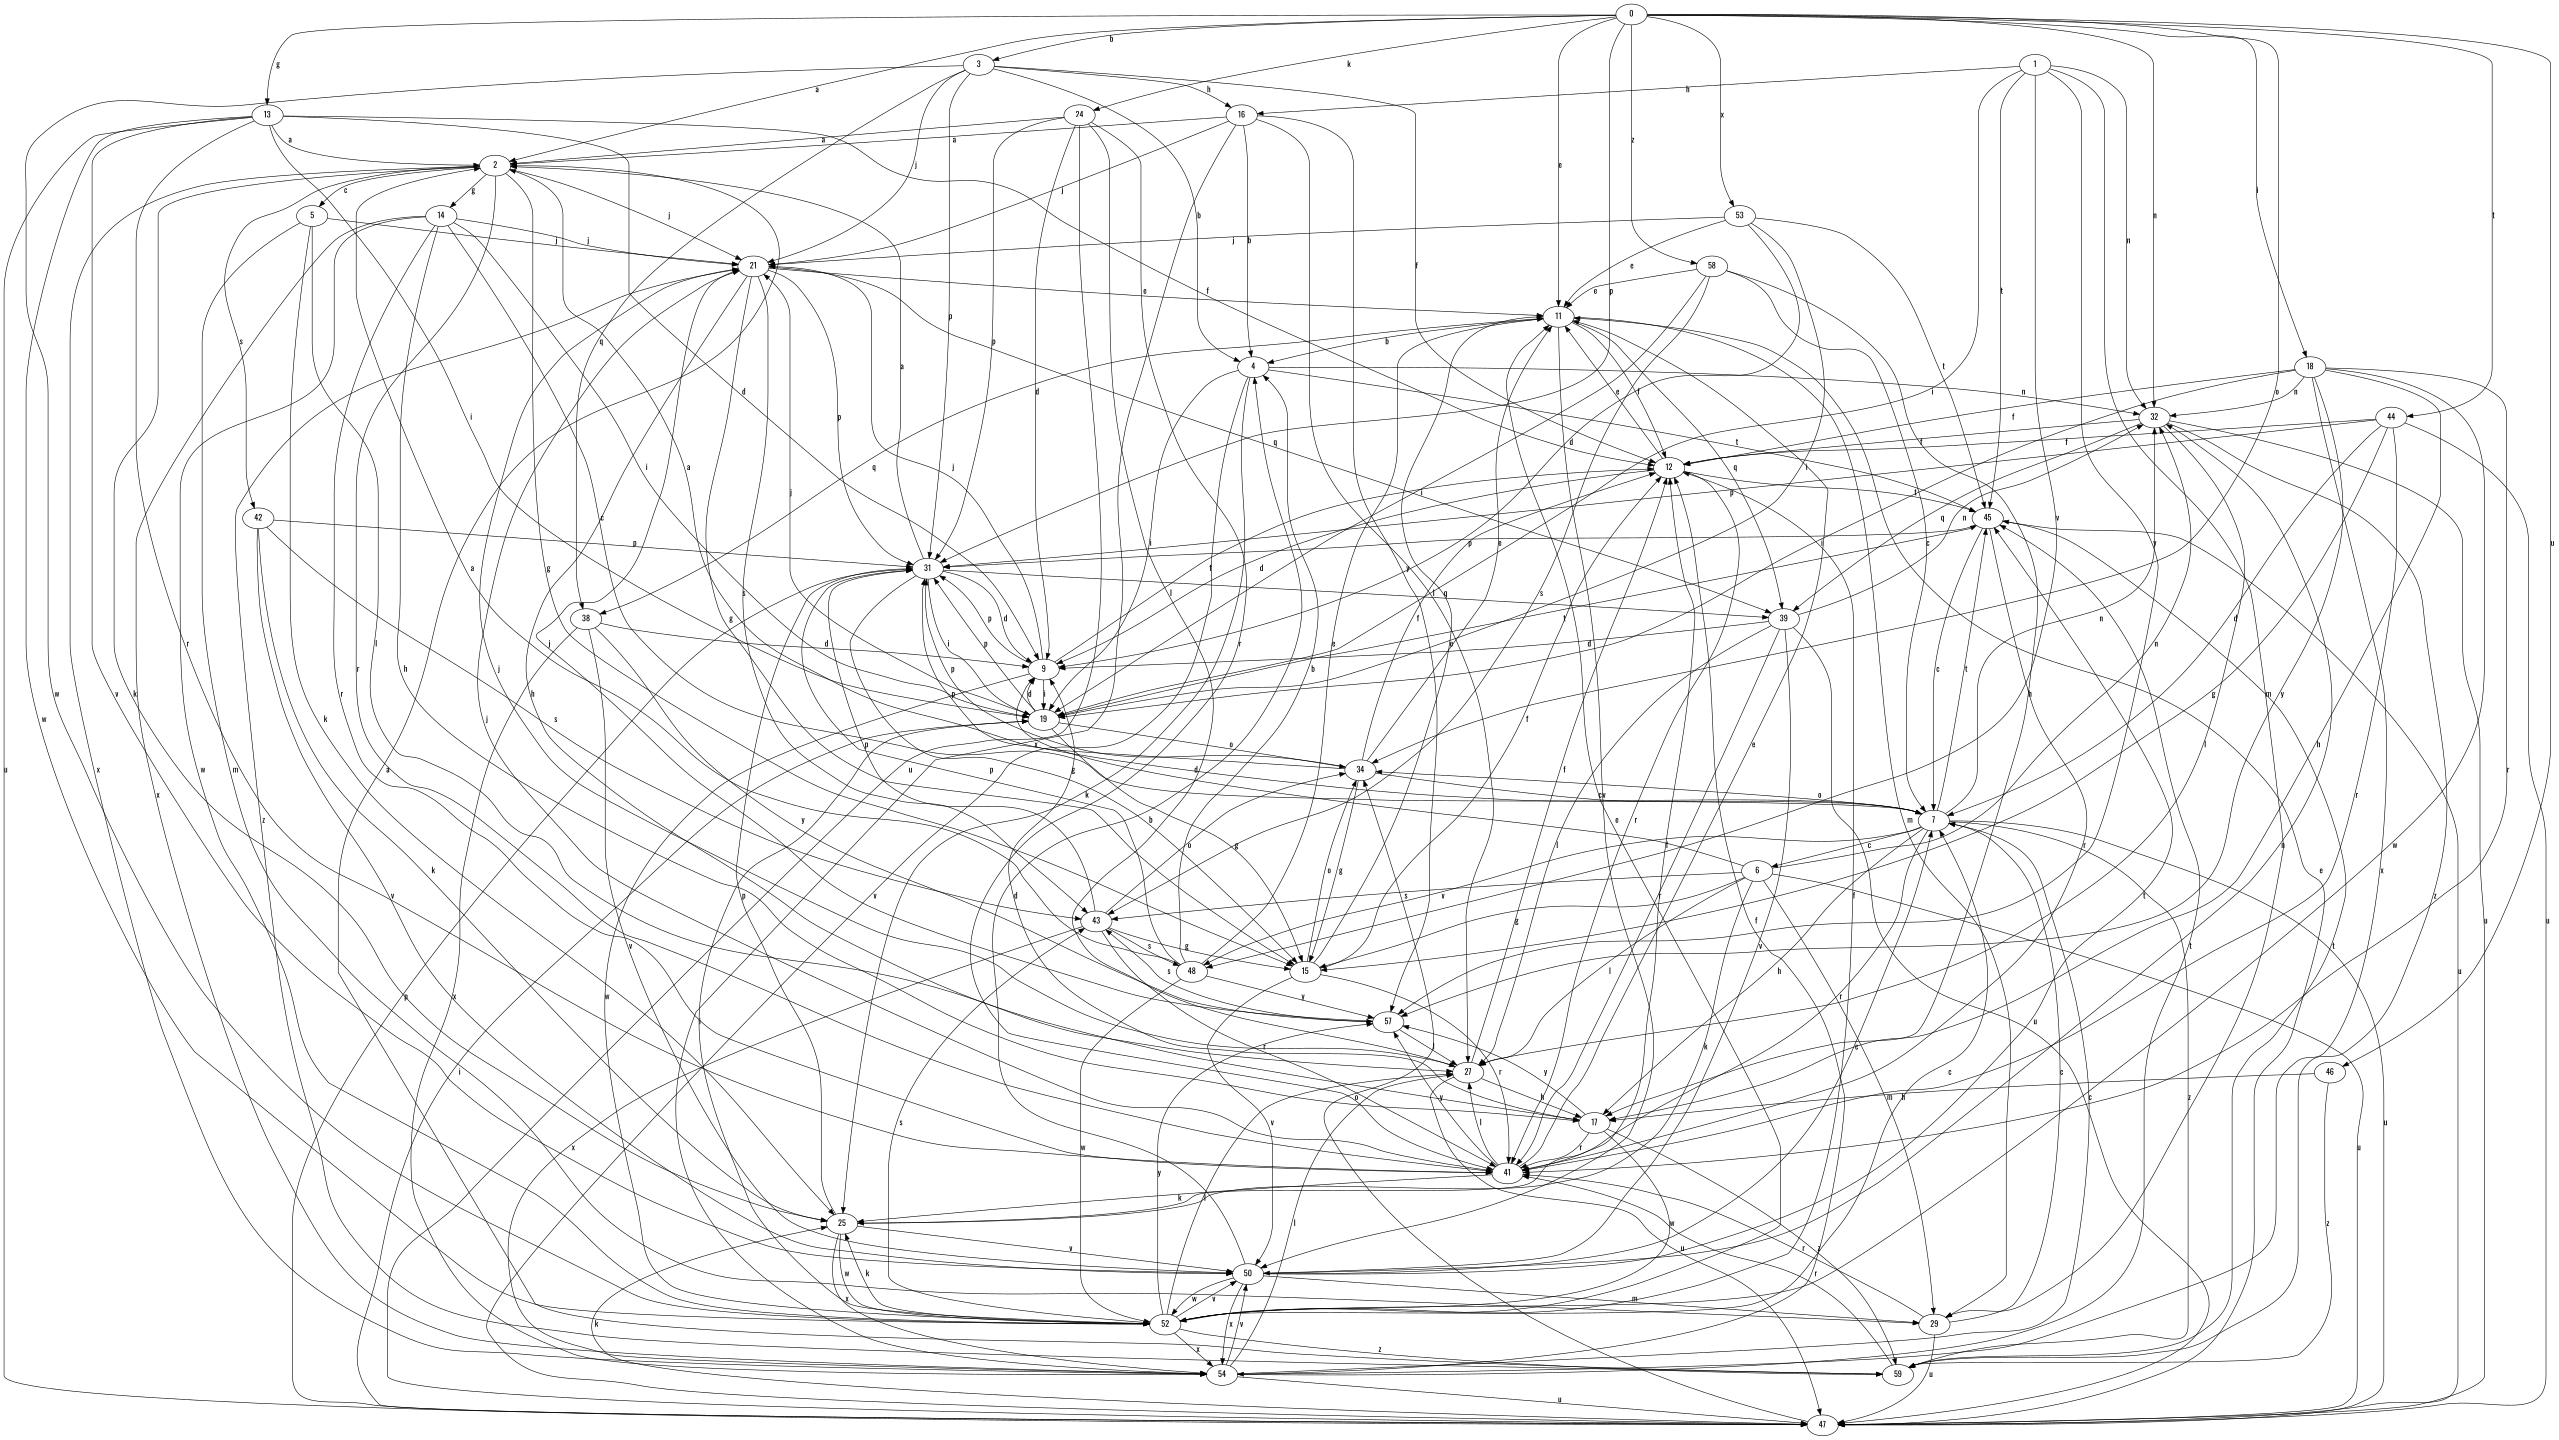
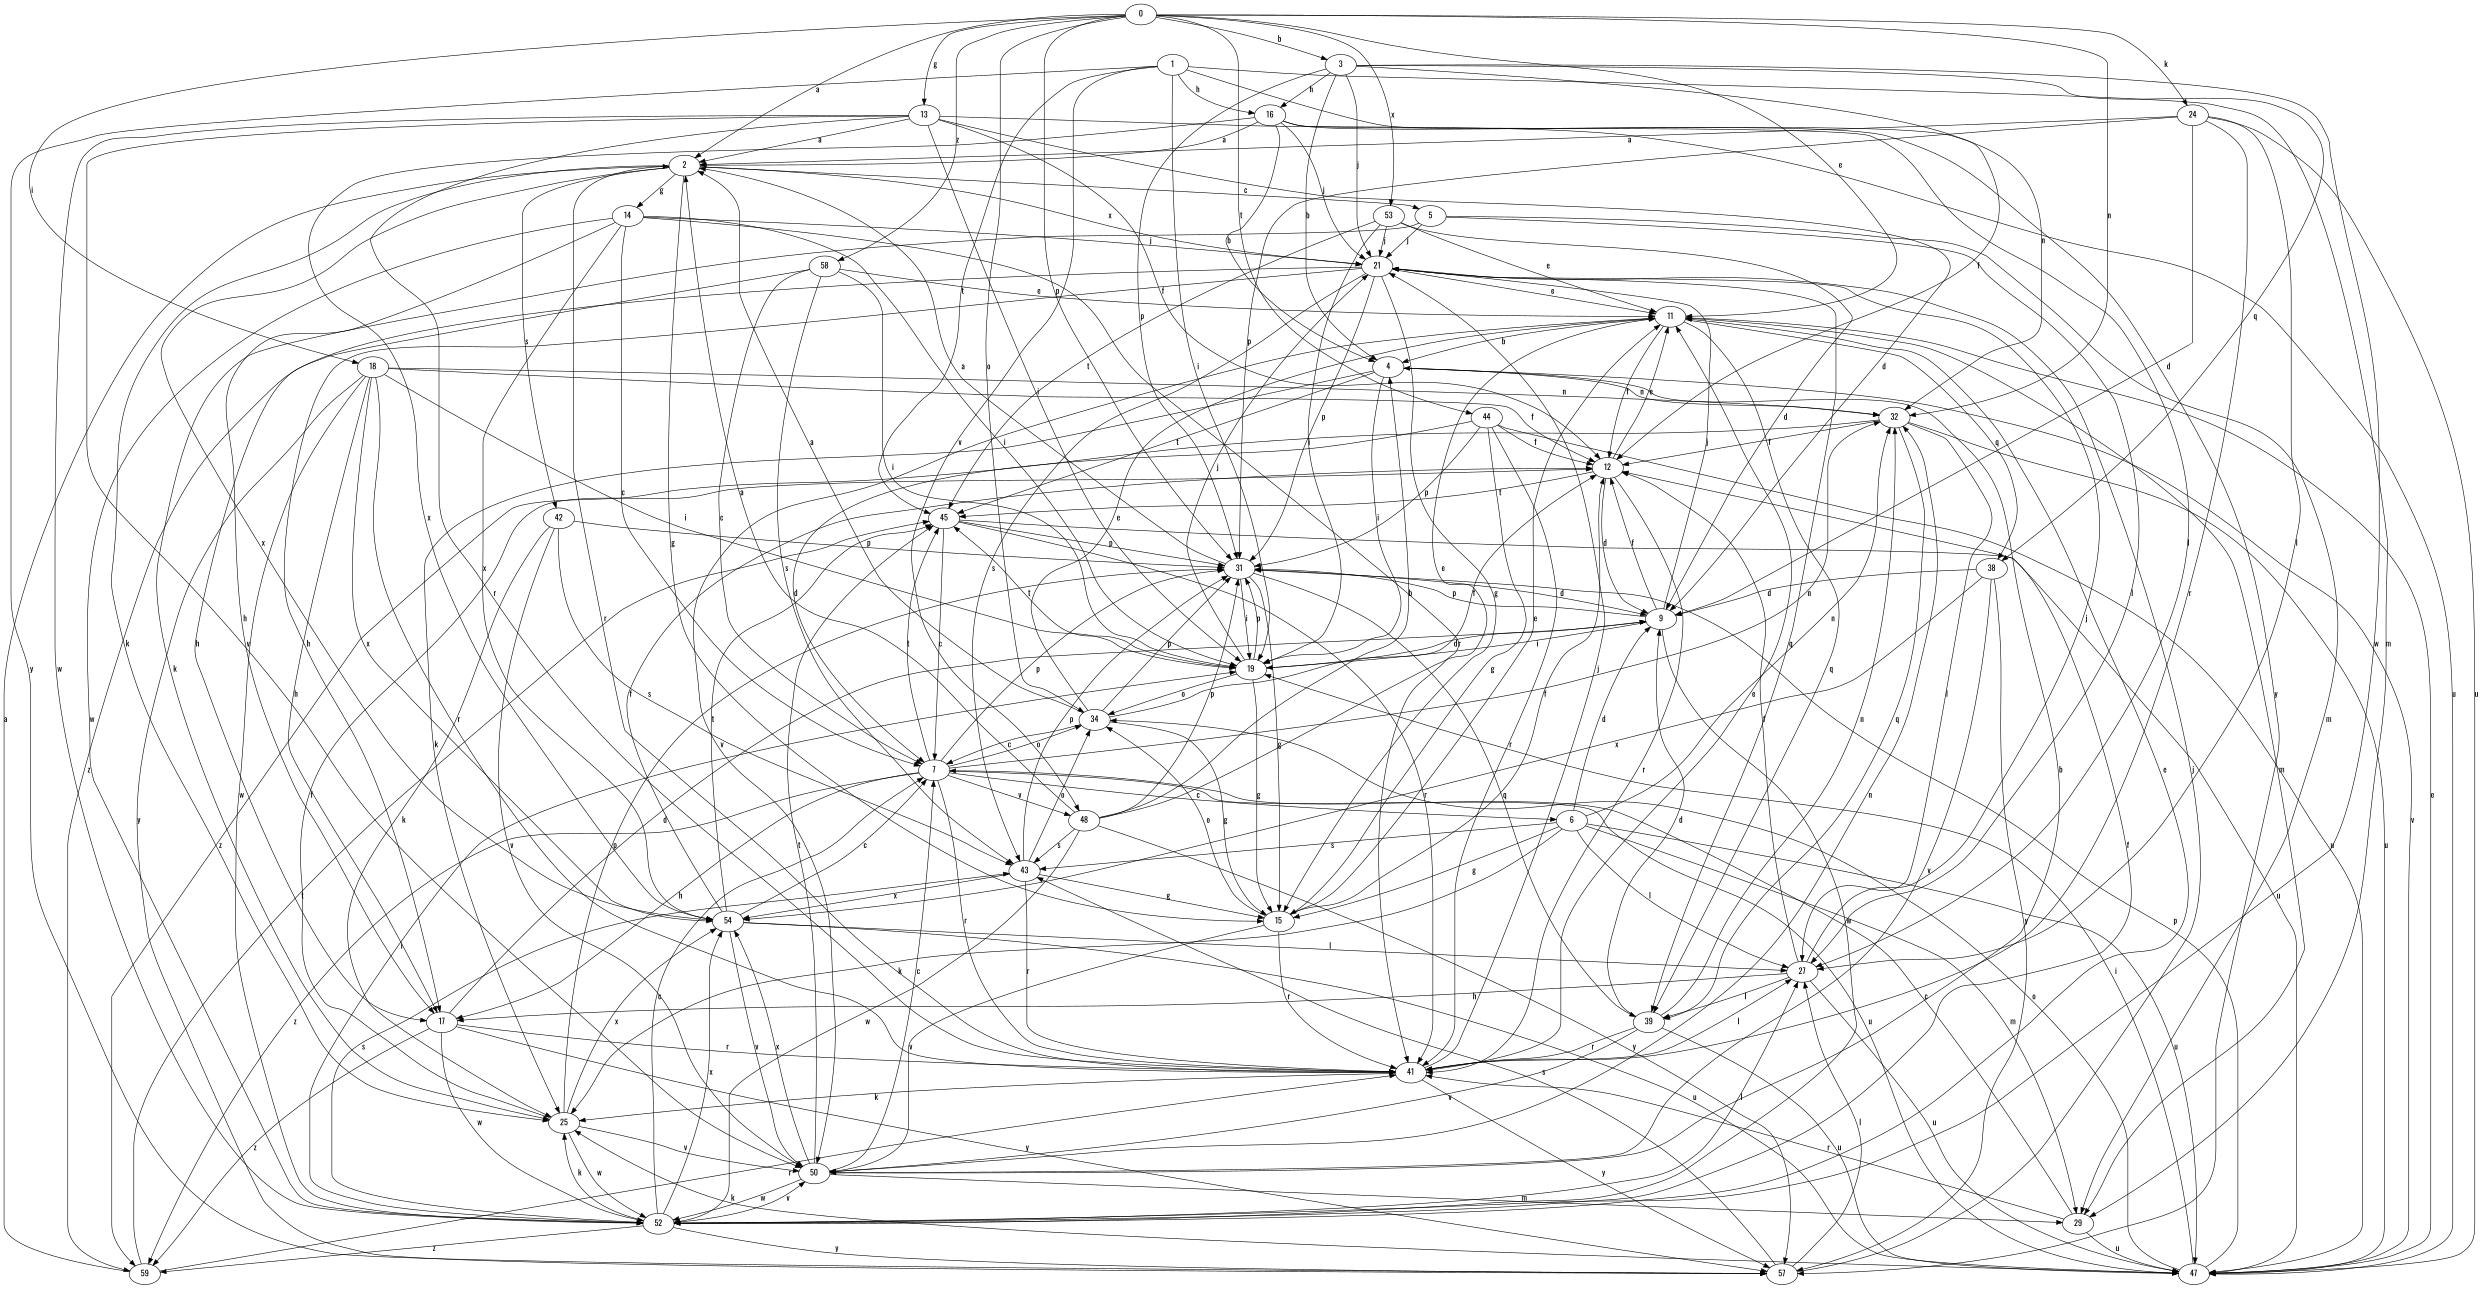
edge "2" -> "21": label "j" -> "x"
edge "39" -> "27": reversed
edge "43" -> "48": reversed
node "46": removed
